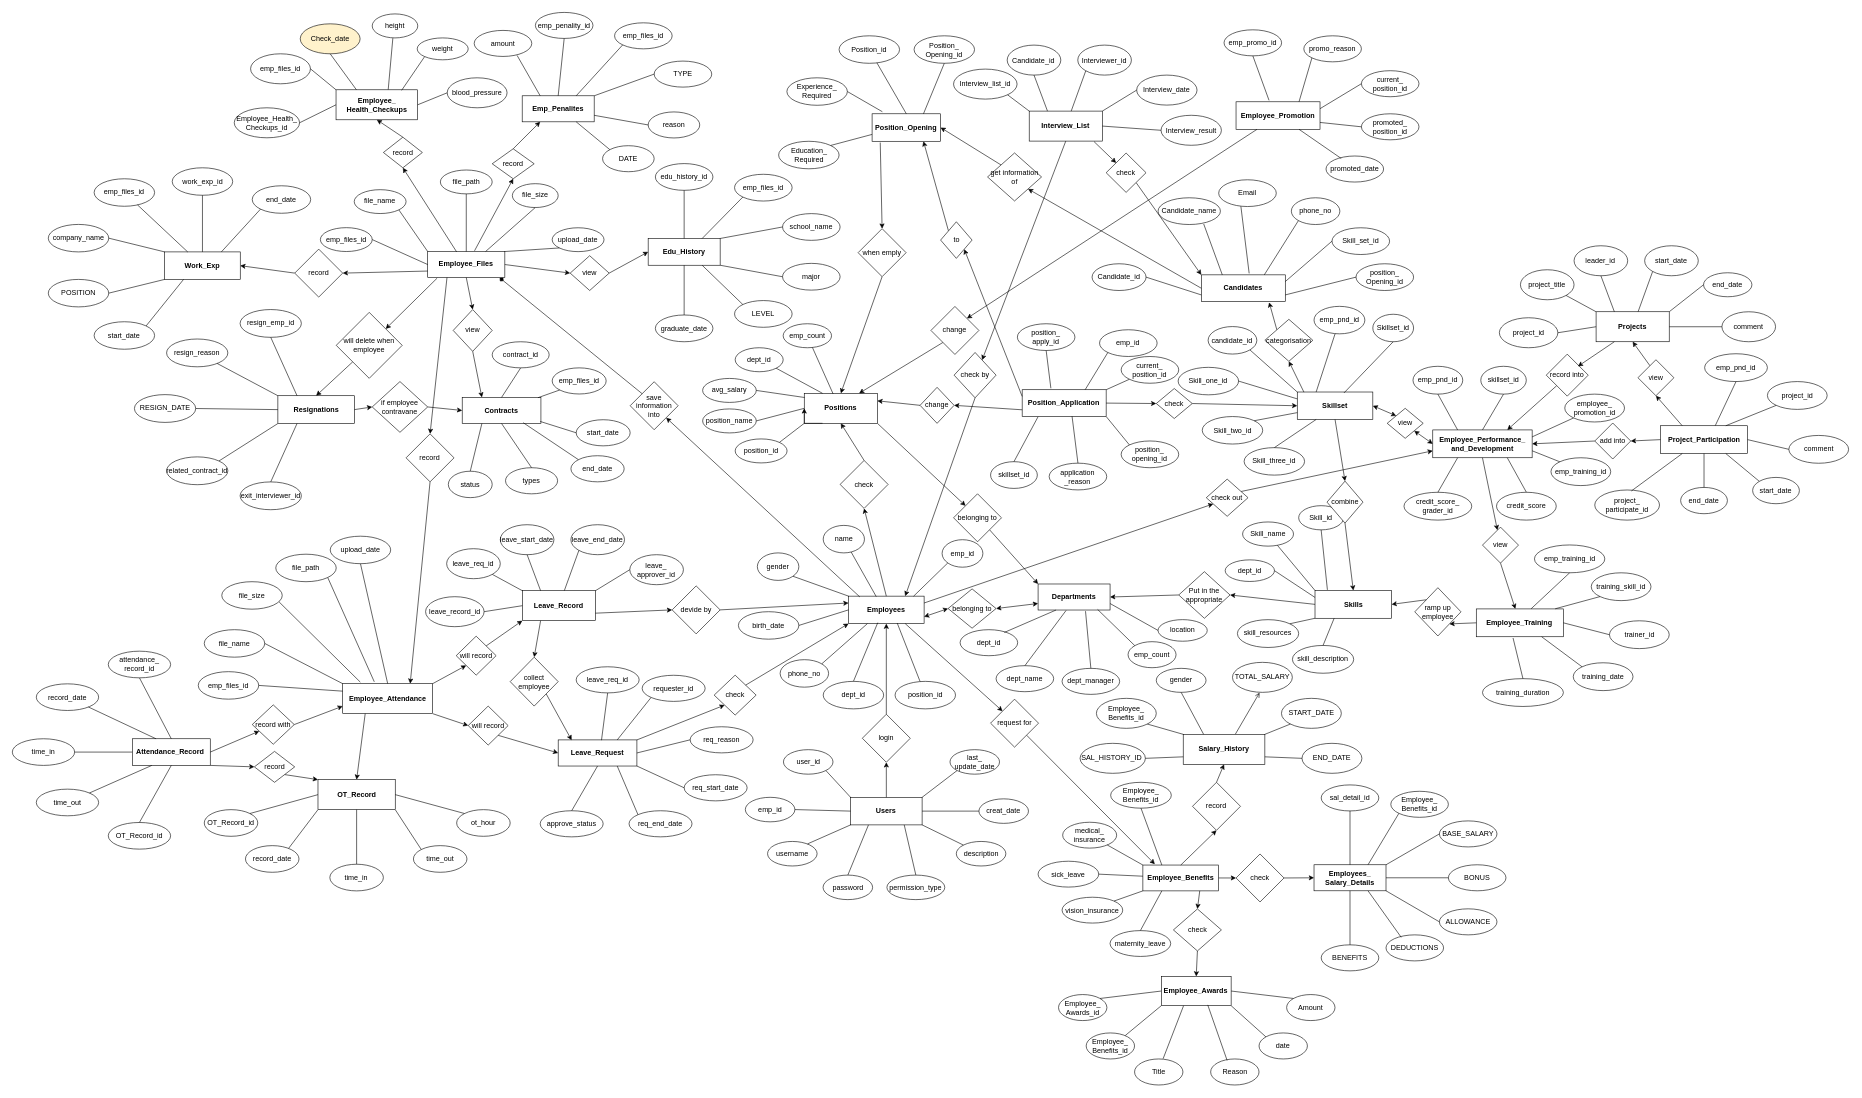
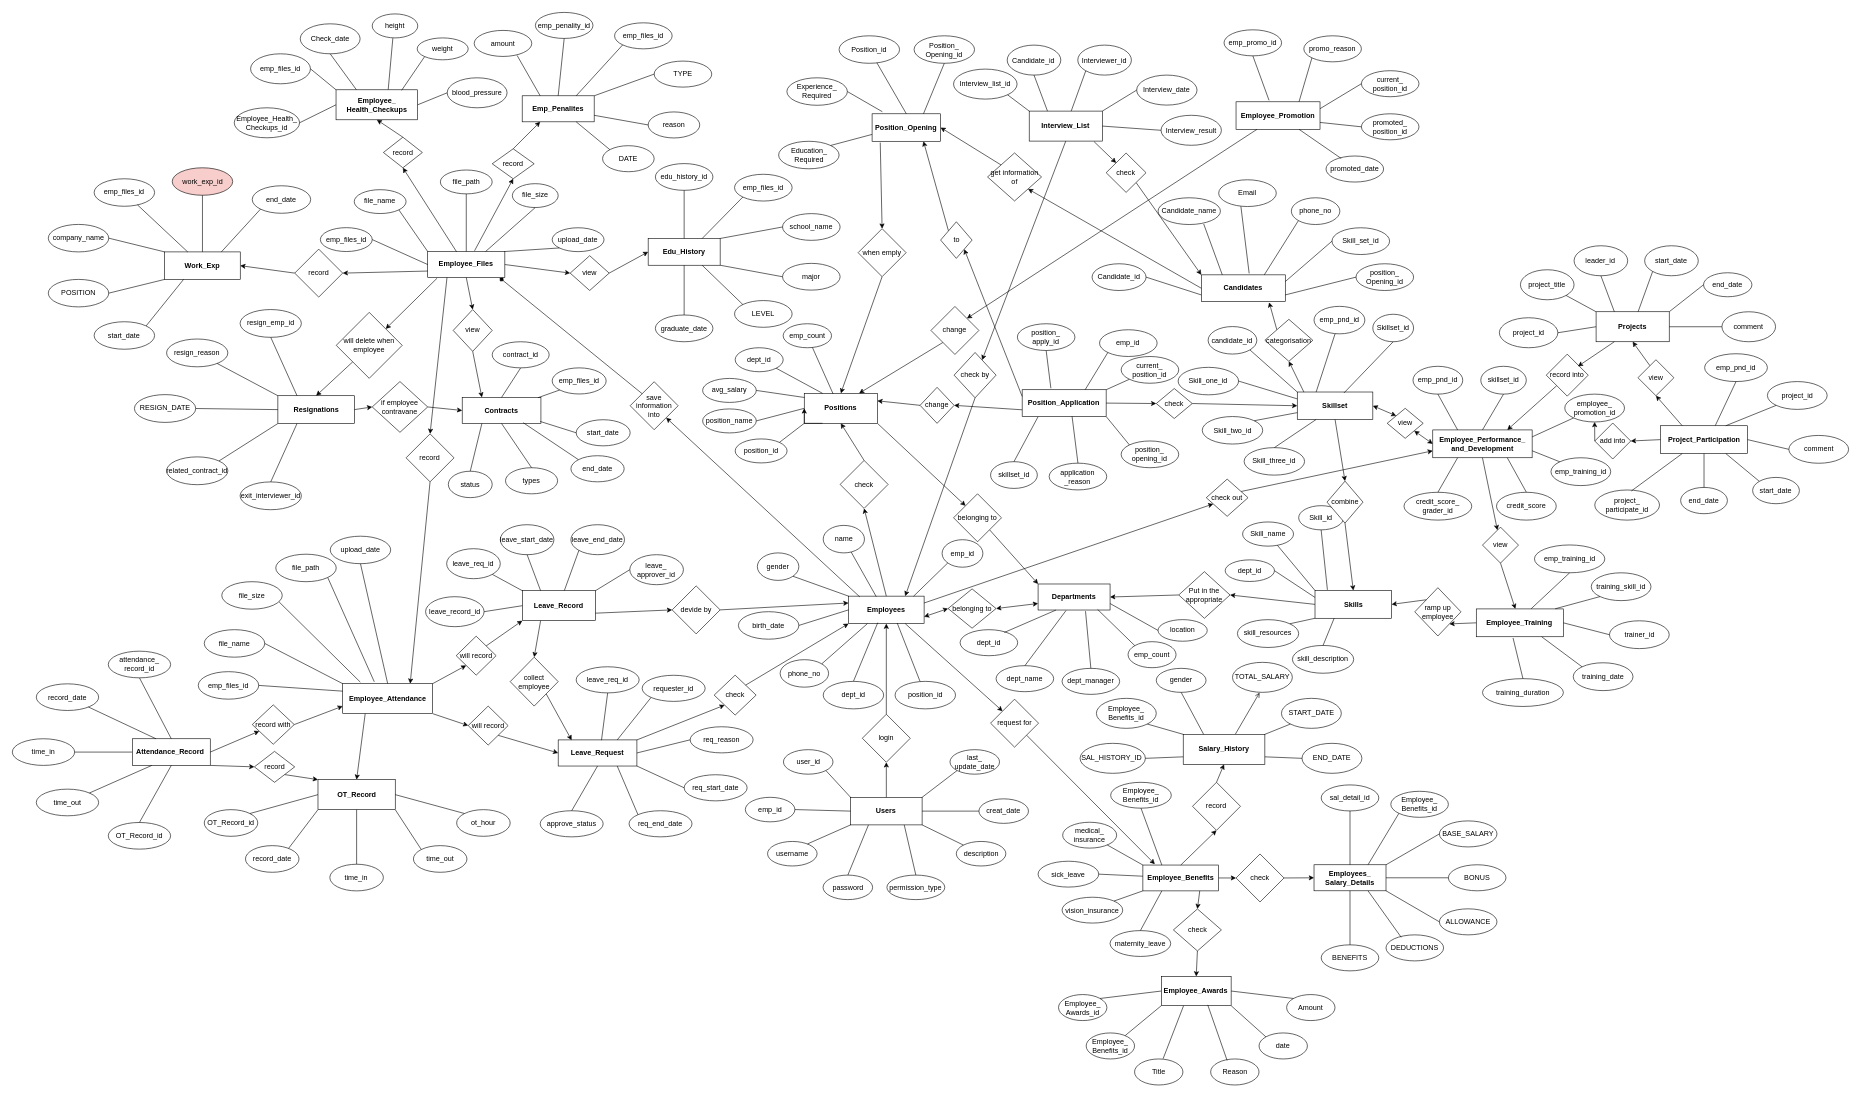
node "Check_date": fillcolor #fff2cc -> #ffffff
node "work_exp_id": fillcolor #ffffff -> #f8cecc
edge "add into" -> "Employee_Performance_ and_Development": now "add into" -> "employee_ promotion_id"
